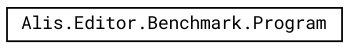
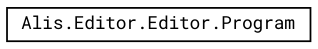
node "Alis.Editor.Benchmark.Program": label "Alis.Editor.Benchmark.Program" -> "Alis.Editor.Editor.Program"
